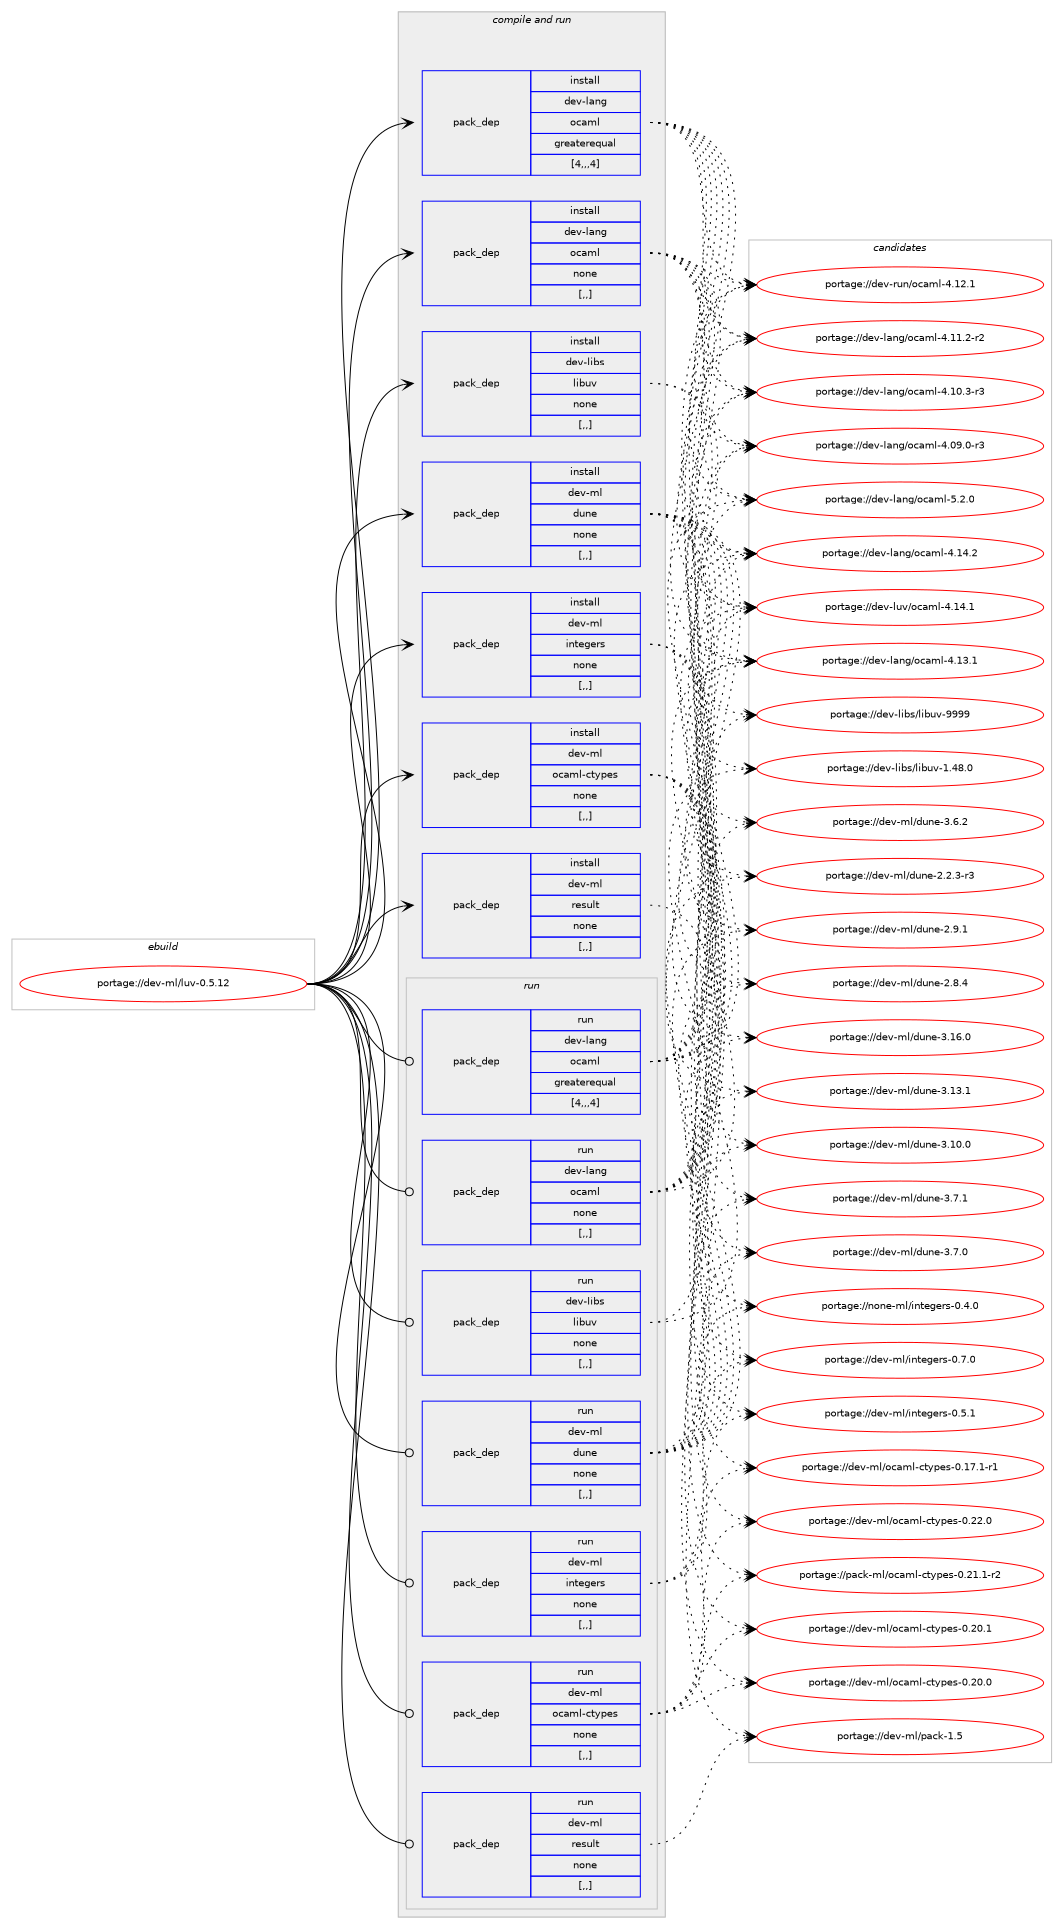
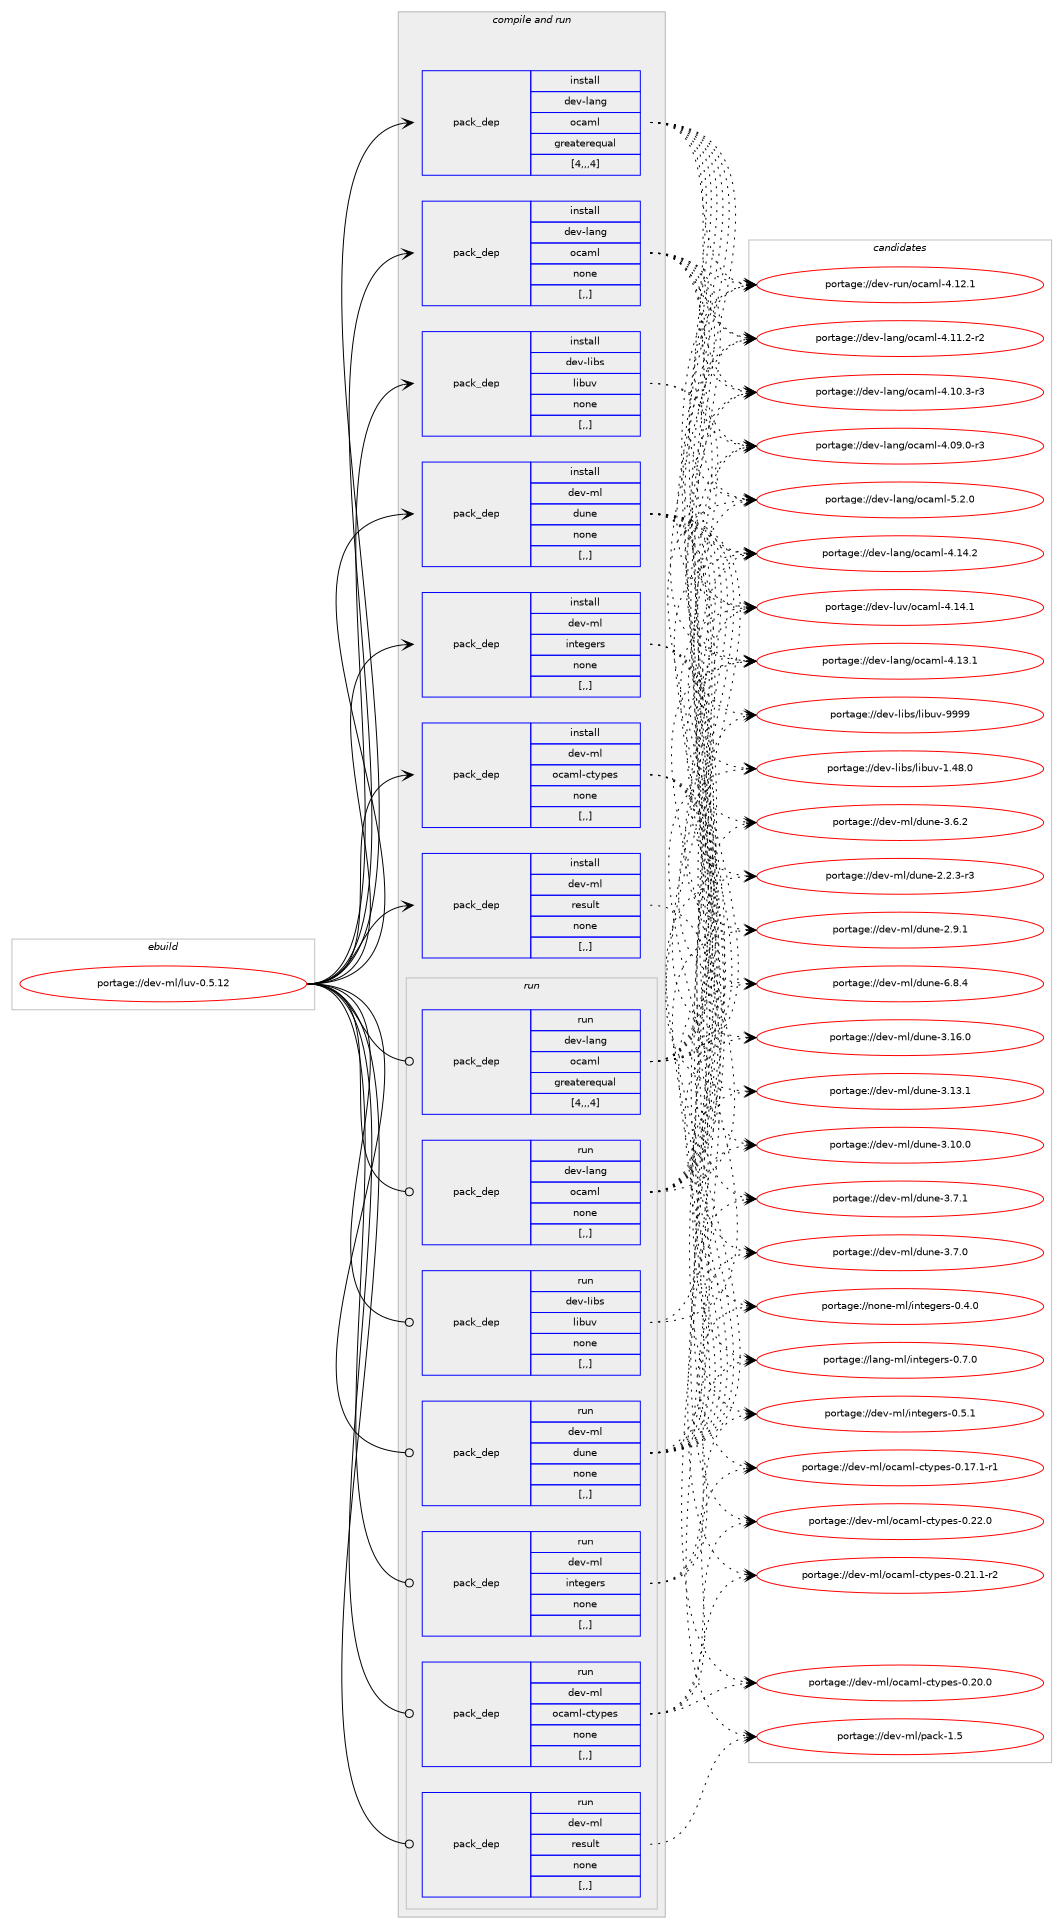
node "portage://dev-ml/dune-2.8.4": label "portage://dev-ml/dune-2.8.4" -> "portage://dev-ml/dune-6.8.4"
node "portage://dev-ml/integers-0.7.0": label "portage://dev-ml/integers-0.7.0" -> "portage://lang-ml/integers-0.7.0"
node "portage://pack-ml/ocaml-ctypes-0.21.1-r2": label "portage://pack-ml/ocaml-ctypes-0.21.1-r2" -> "portage://dev-ml/ocaml-ctypes-0.21.1-r2"
node "portage://dev-ml/ocaml-ctypes-0.20.1": removed
